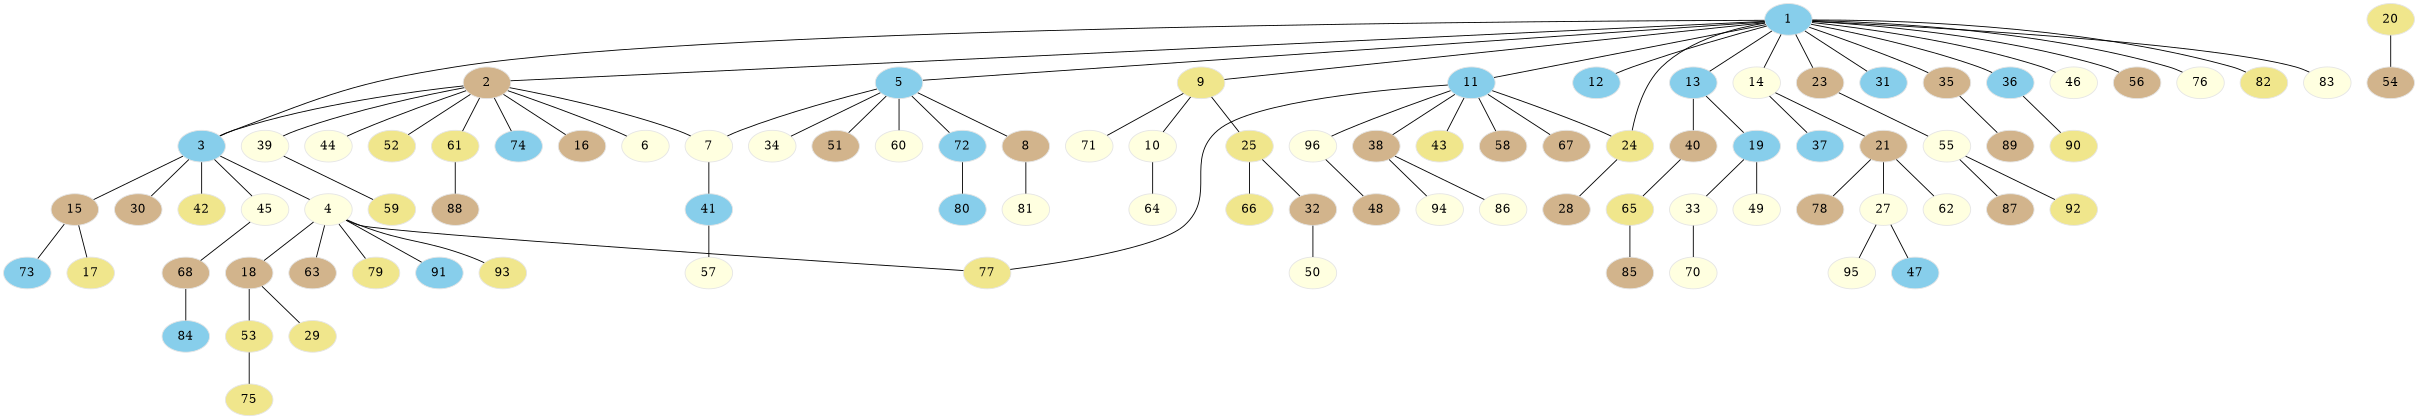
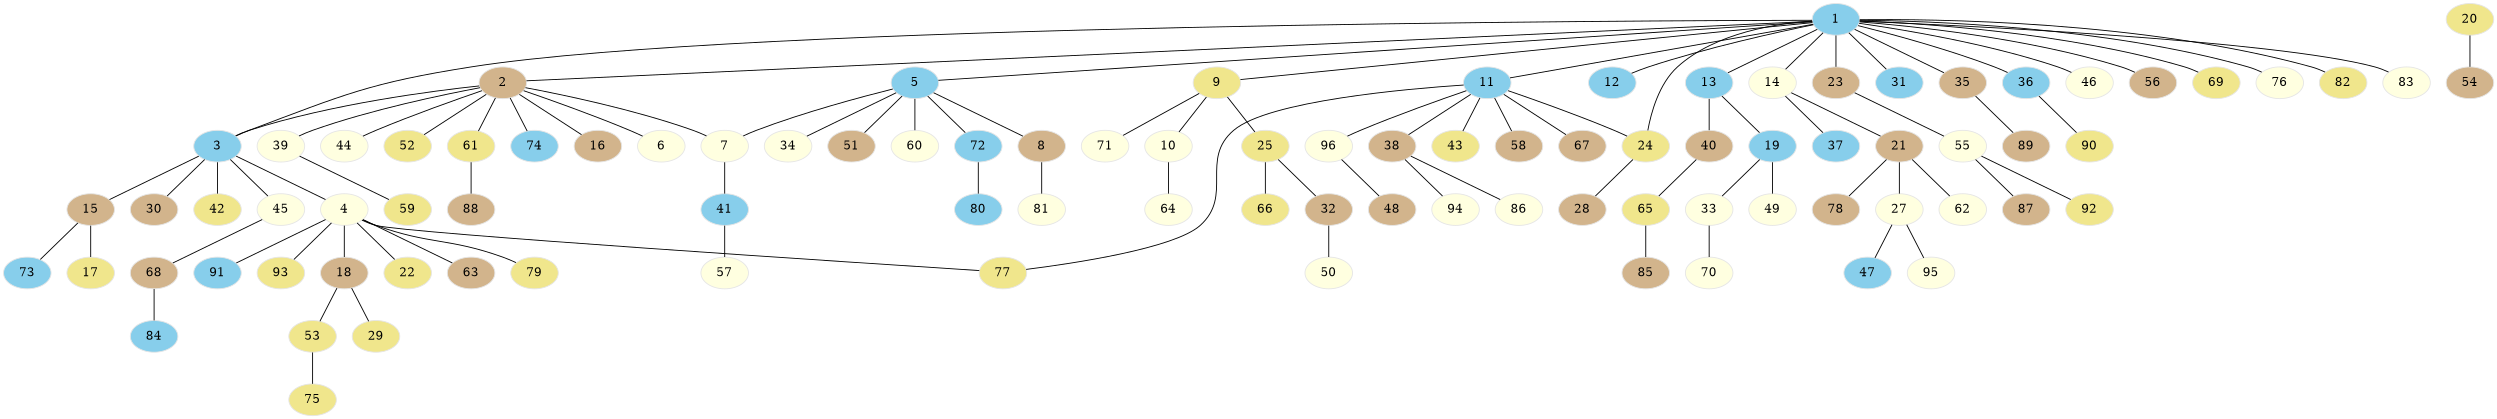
node "69": added
node "22": added
